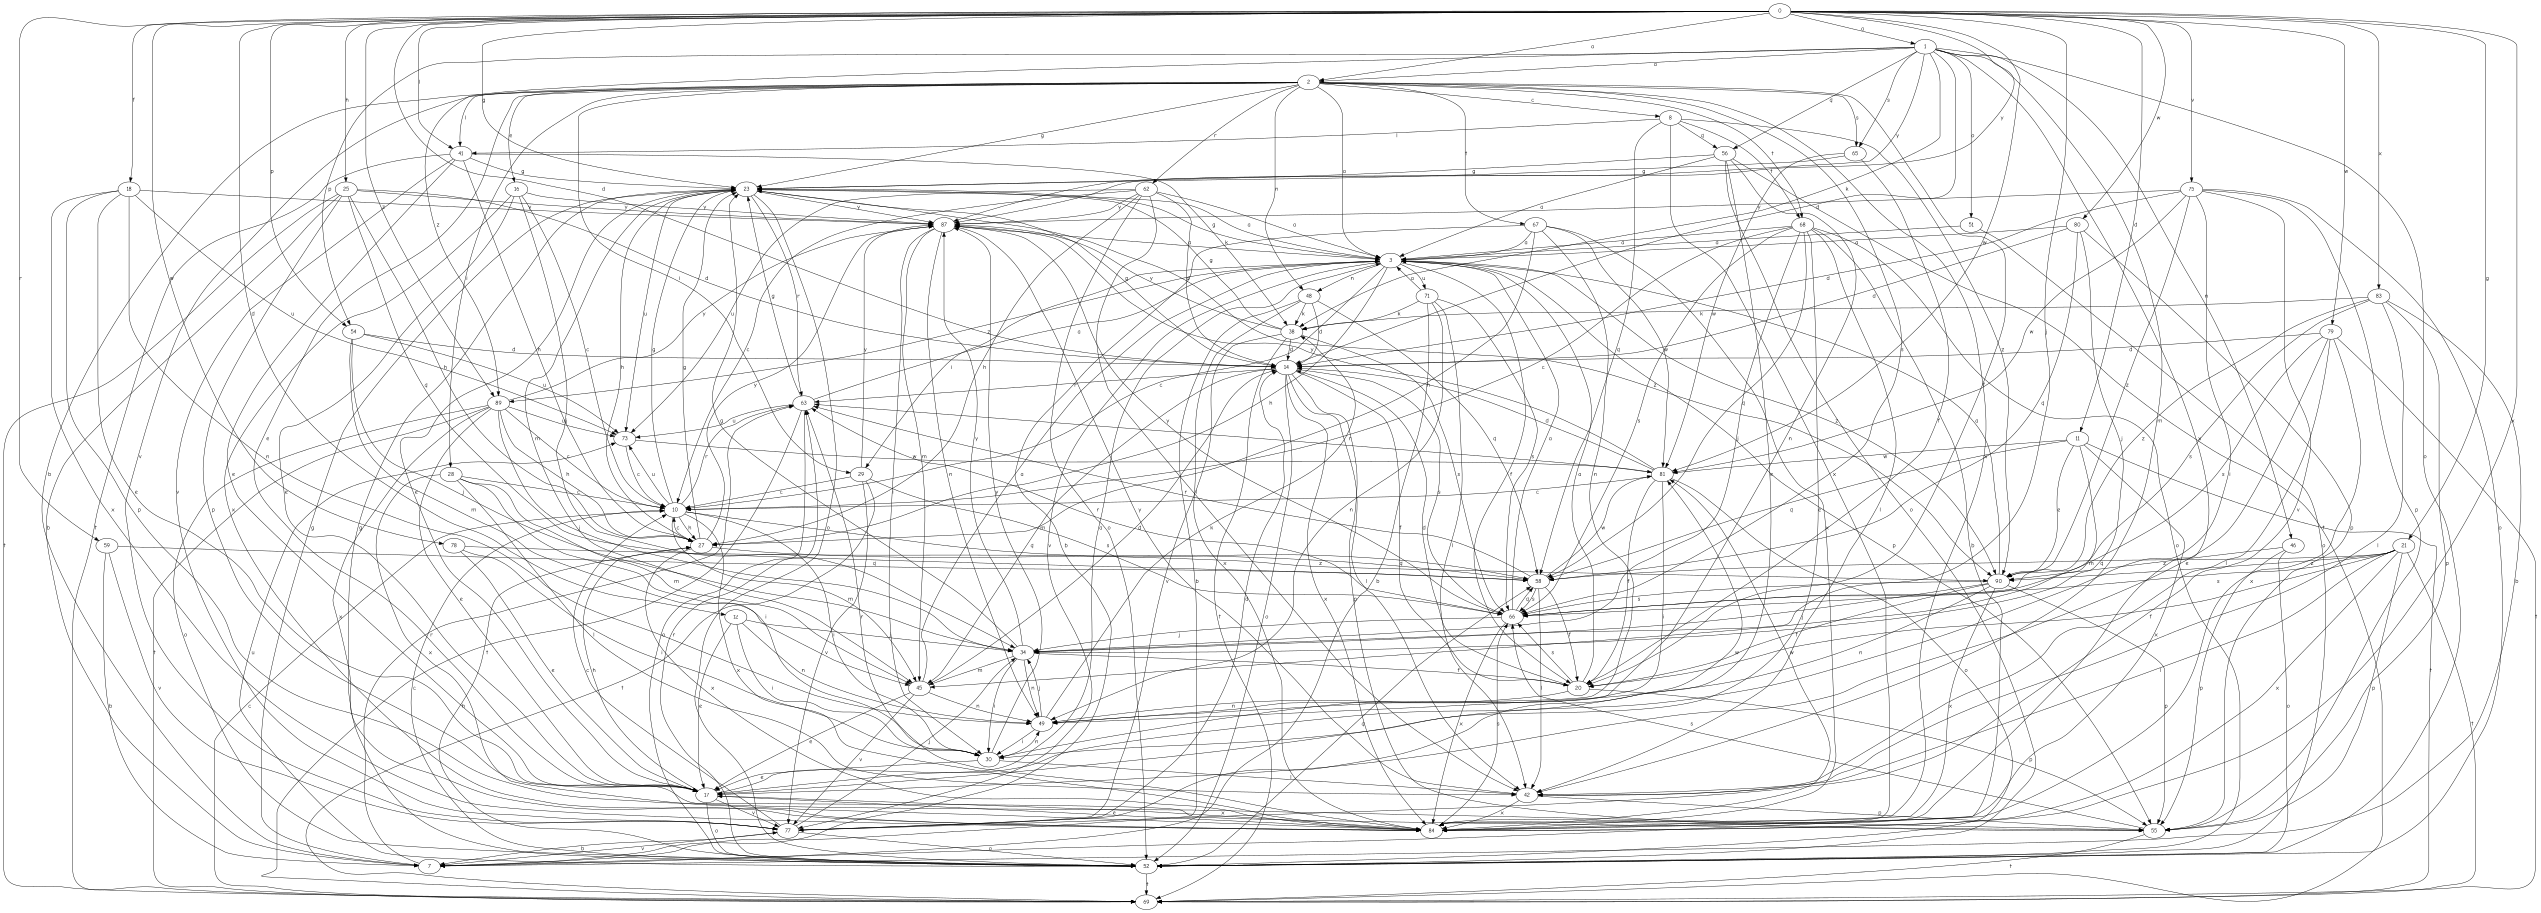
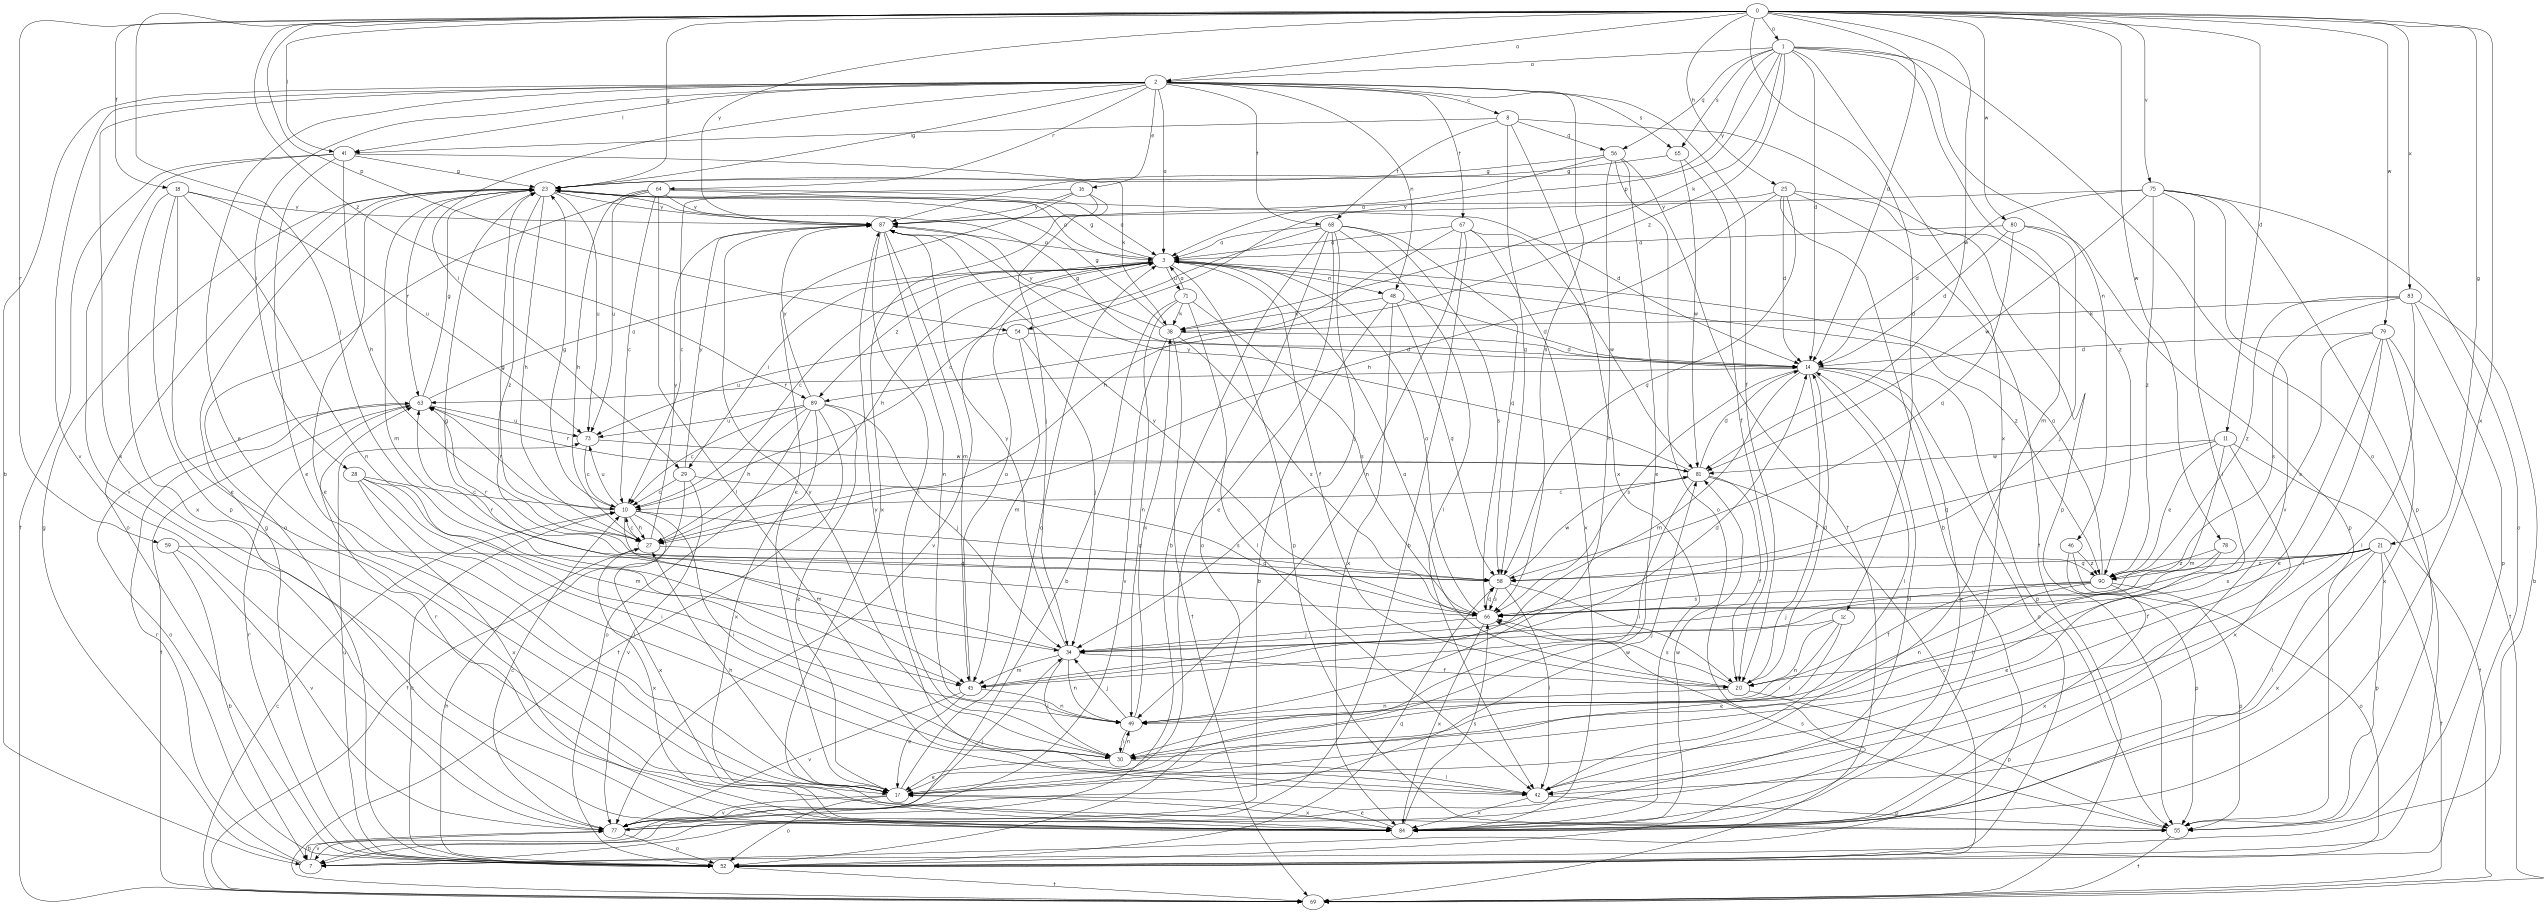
node "62": label "62" -> "64"
node "51": removed
